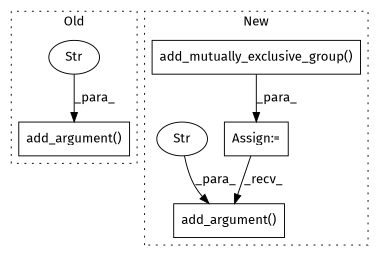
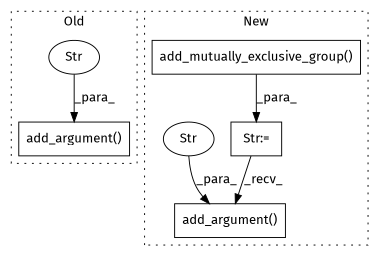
node "Assign:=": label "Assign:=" -> "Str:="
